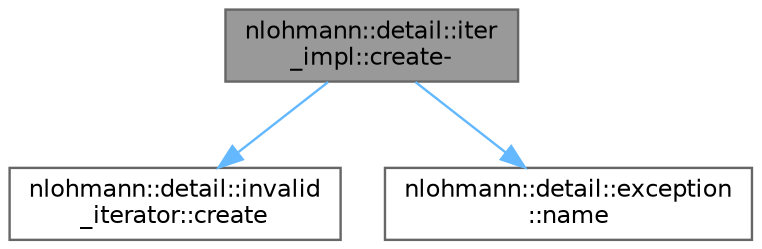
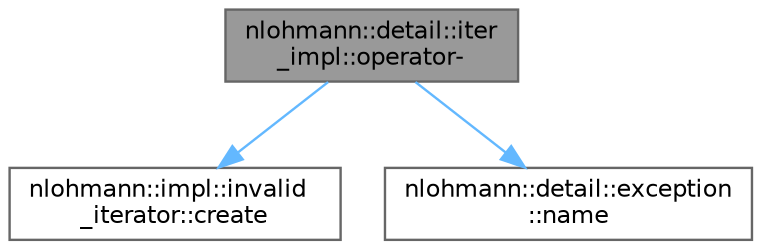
node "nlohmann::detail::iter _impl::create-": label "nlohmann::detail::iter _impl::create-" -> "nlohmann::detail::iter _impl::operator-"
node "nlohmann::detail::invalid _iterator::create": label "nlohmann::detail::invalid _iterator::create" -> "nlohmann::impl::invalid _iterator::create"
